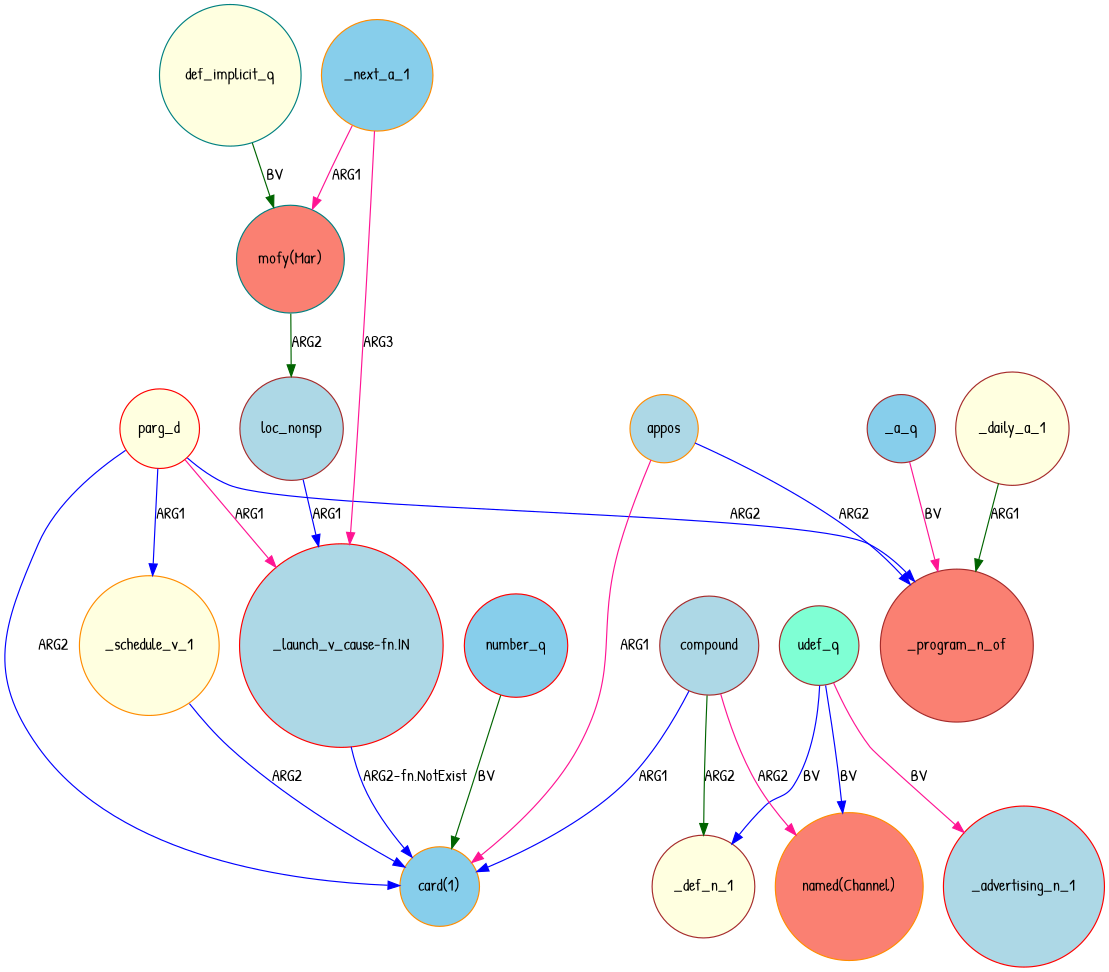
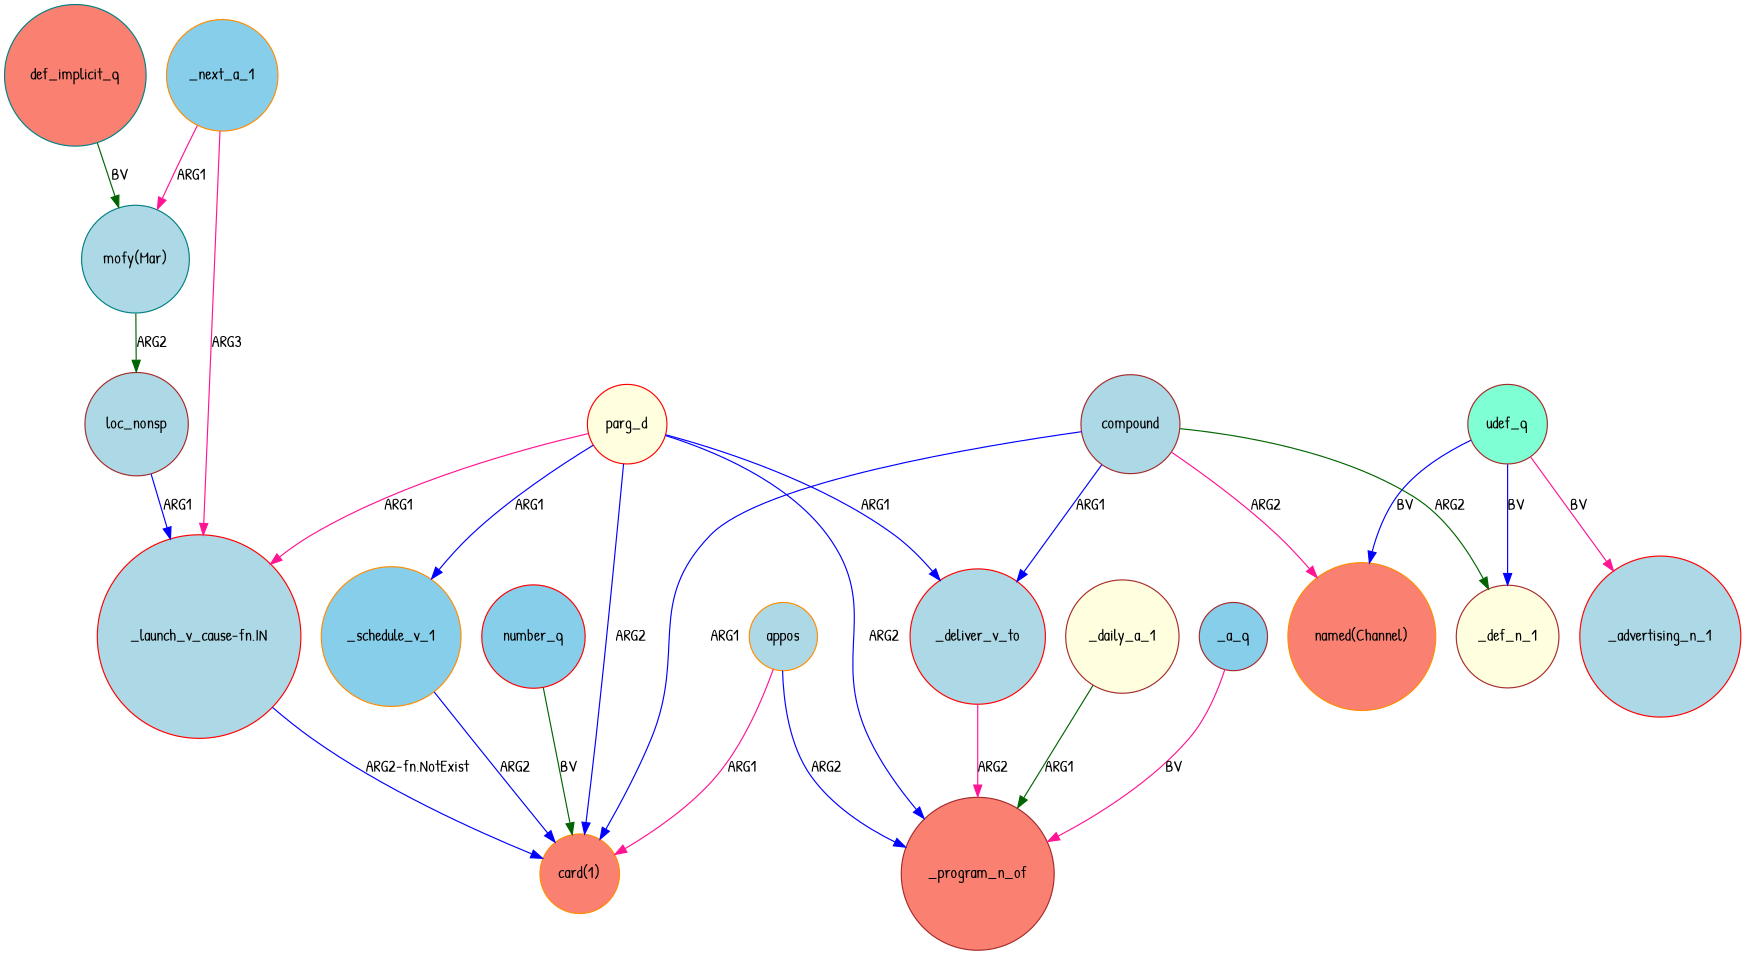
node "def_implicit_q": fillcolor lightyellow -> salmon
node "mofy(Mar)": fillcolor salmon -> lightblue
node "_deliver_v_to": added
node "_schedule_v_1": fillcolor lightyellow -> skyblue
node "card(1)": fillcolor skyblue -> salmon
